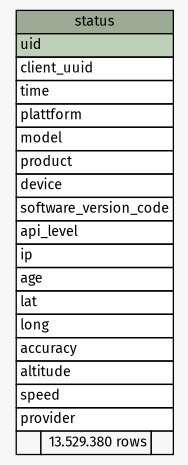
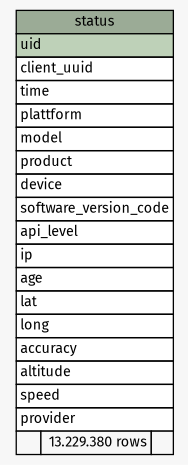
node "status": text "13.529.380 rows" -> "13.229.380 rows"
